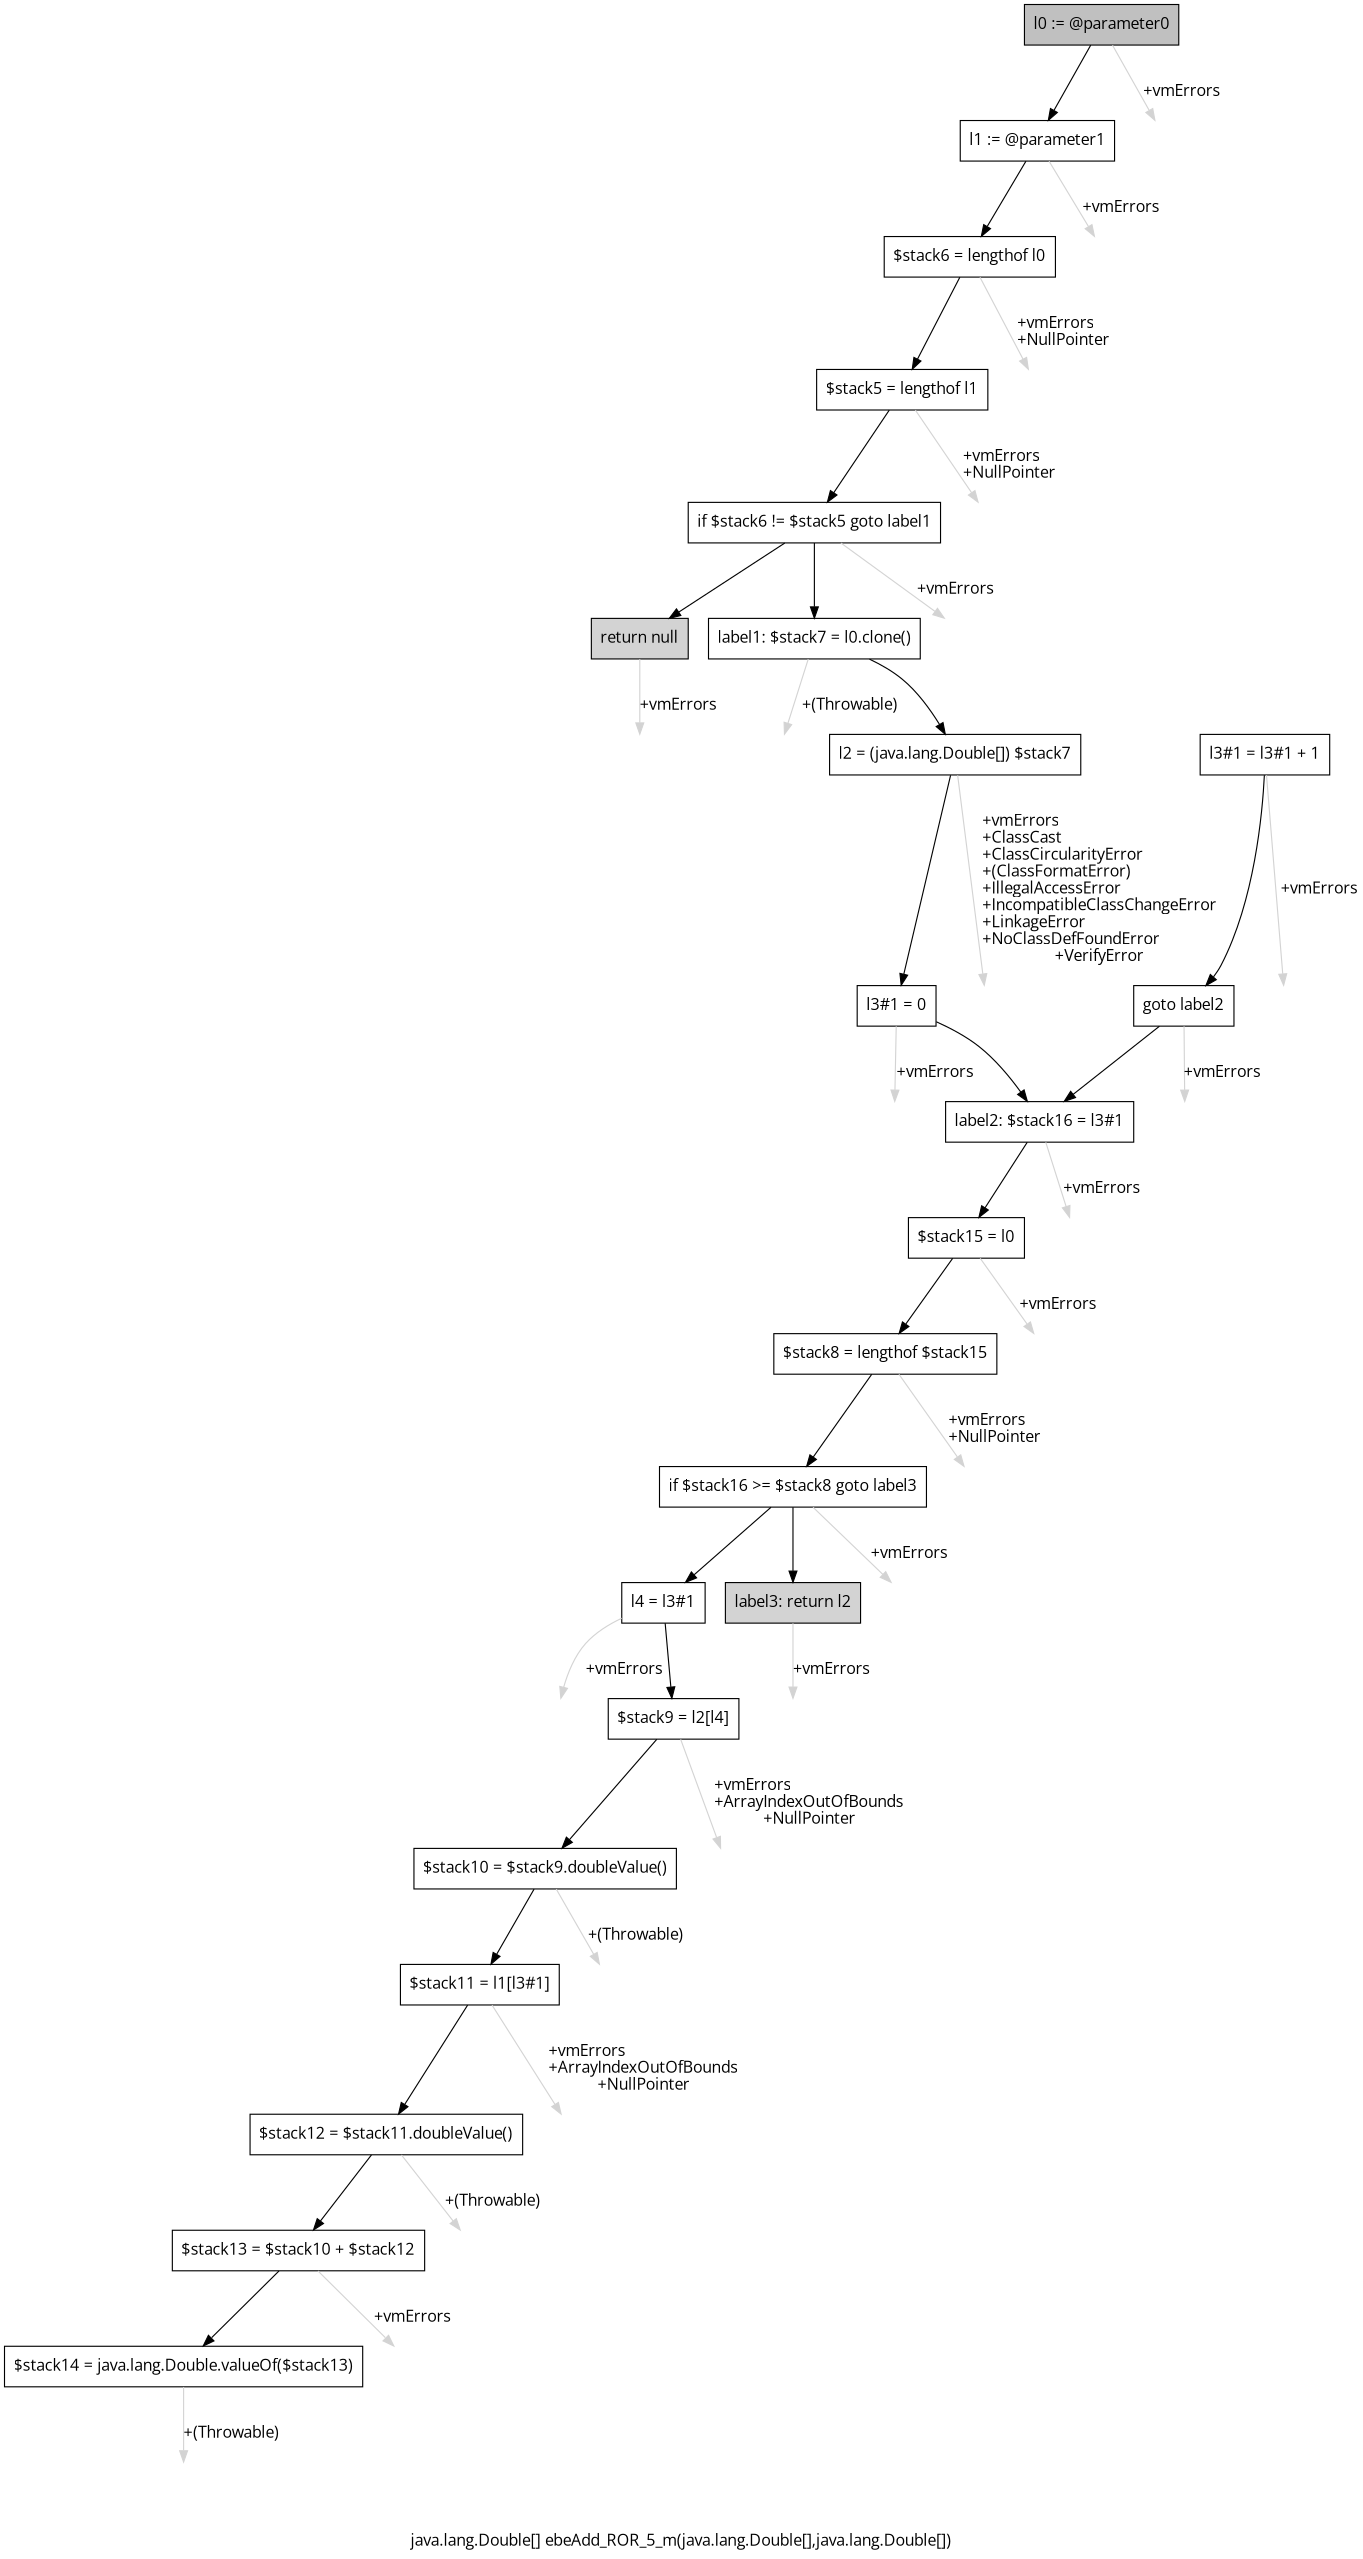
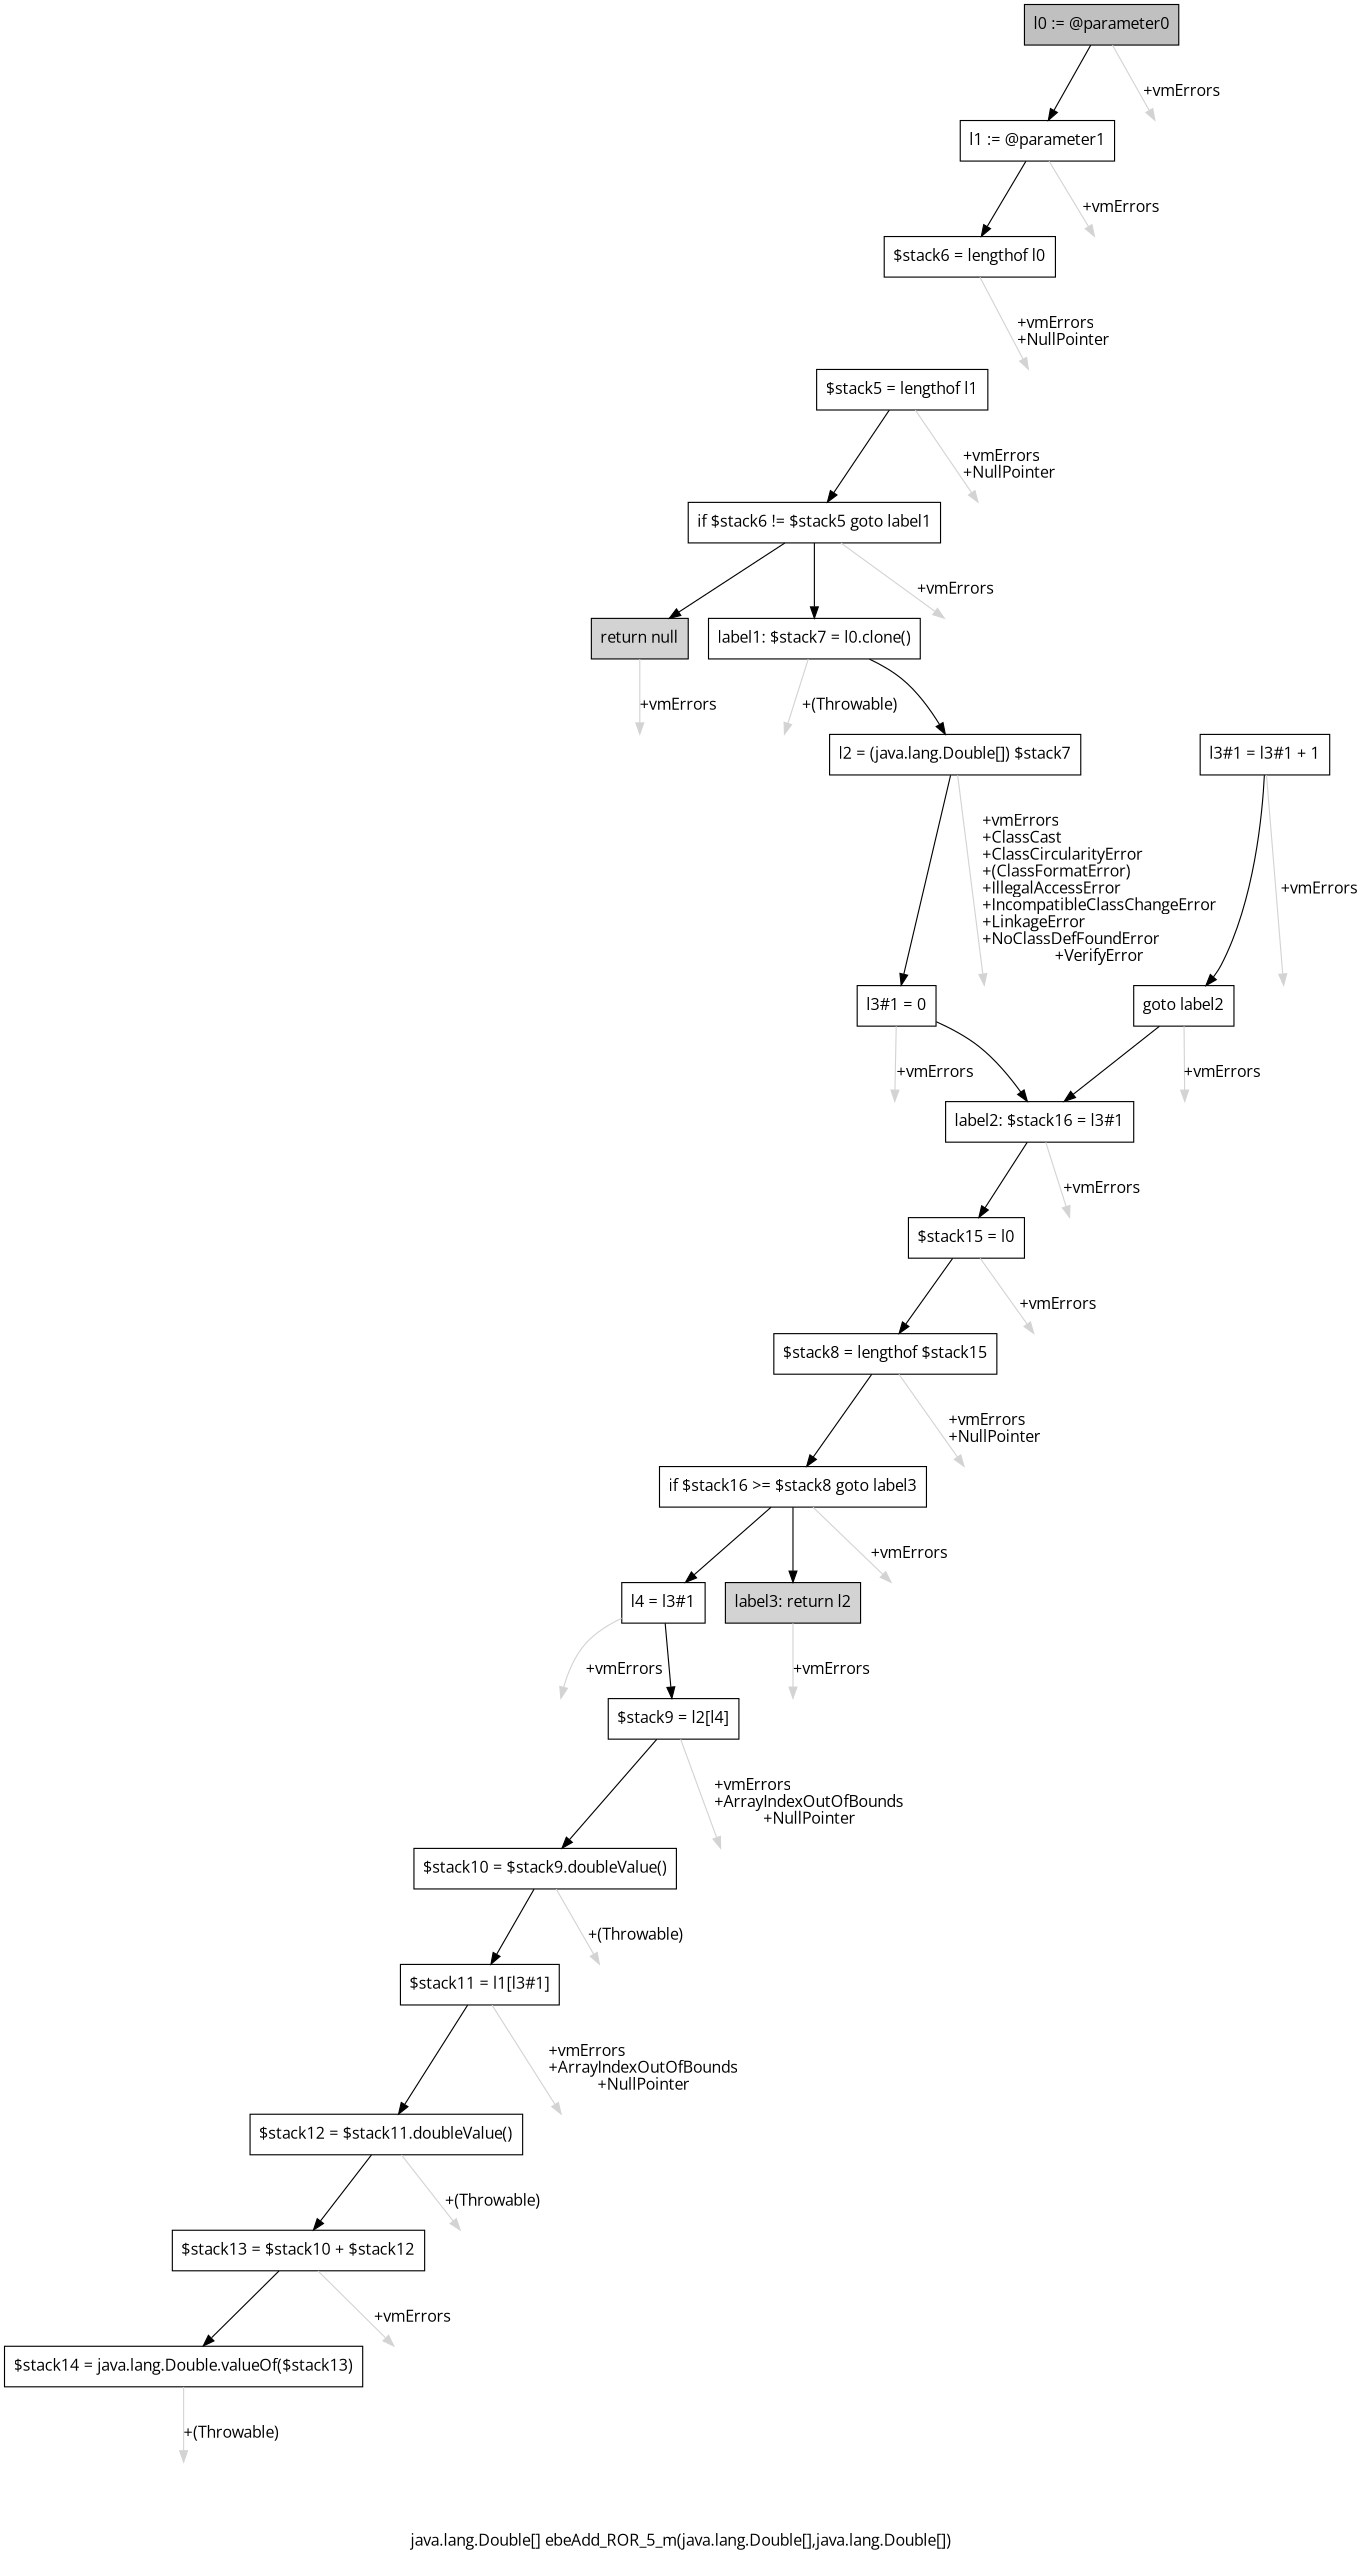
edge "$stack6 = lengthof l0" -> "$stack5 = lengthof l1": removed
